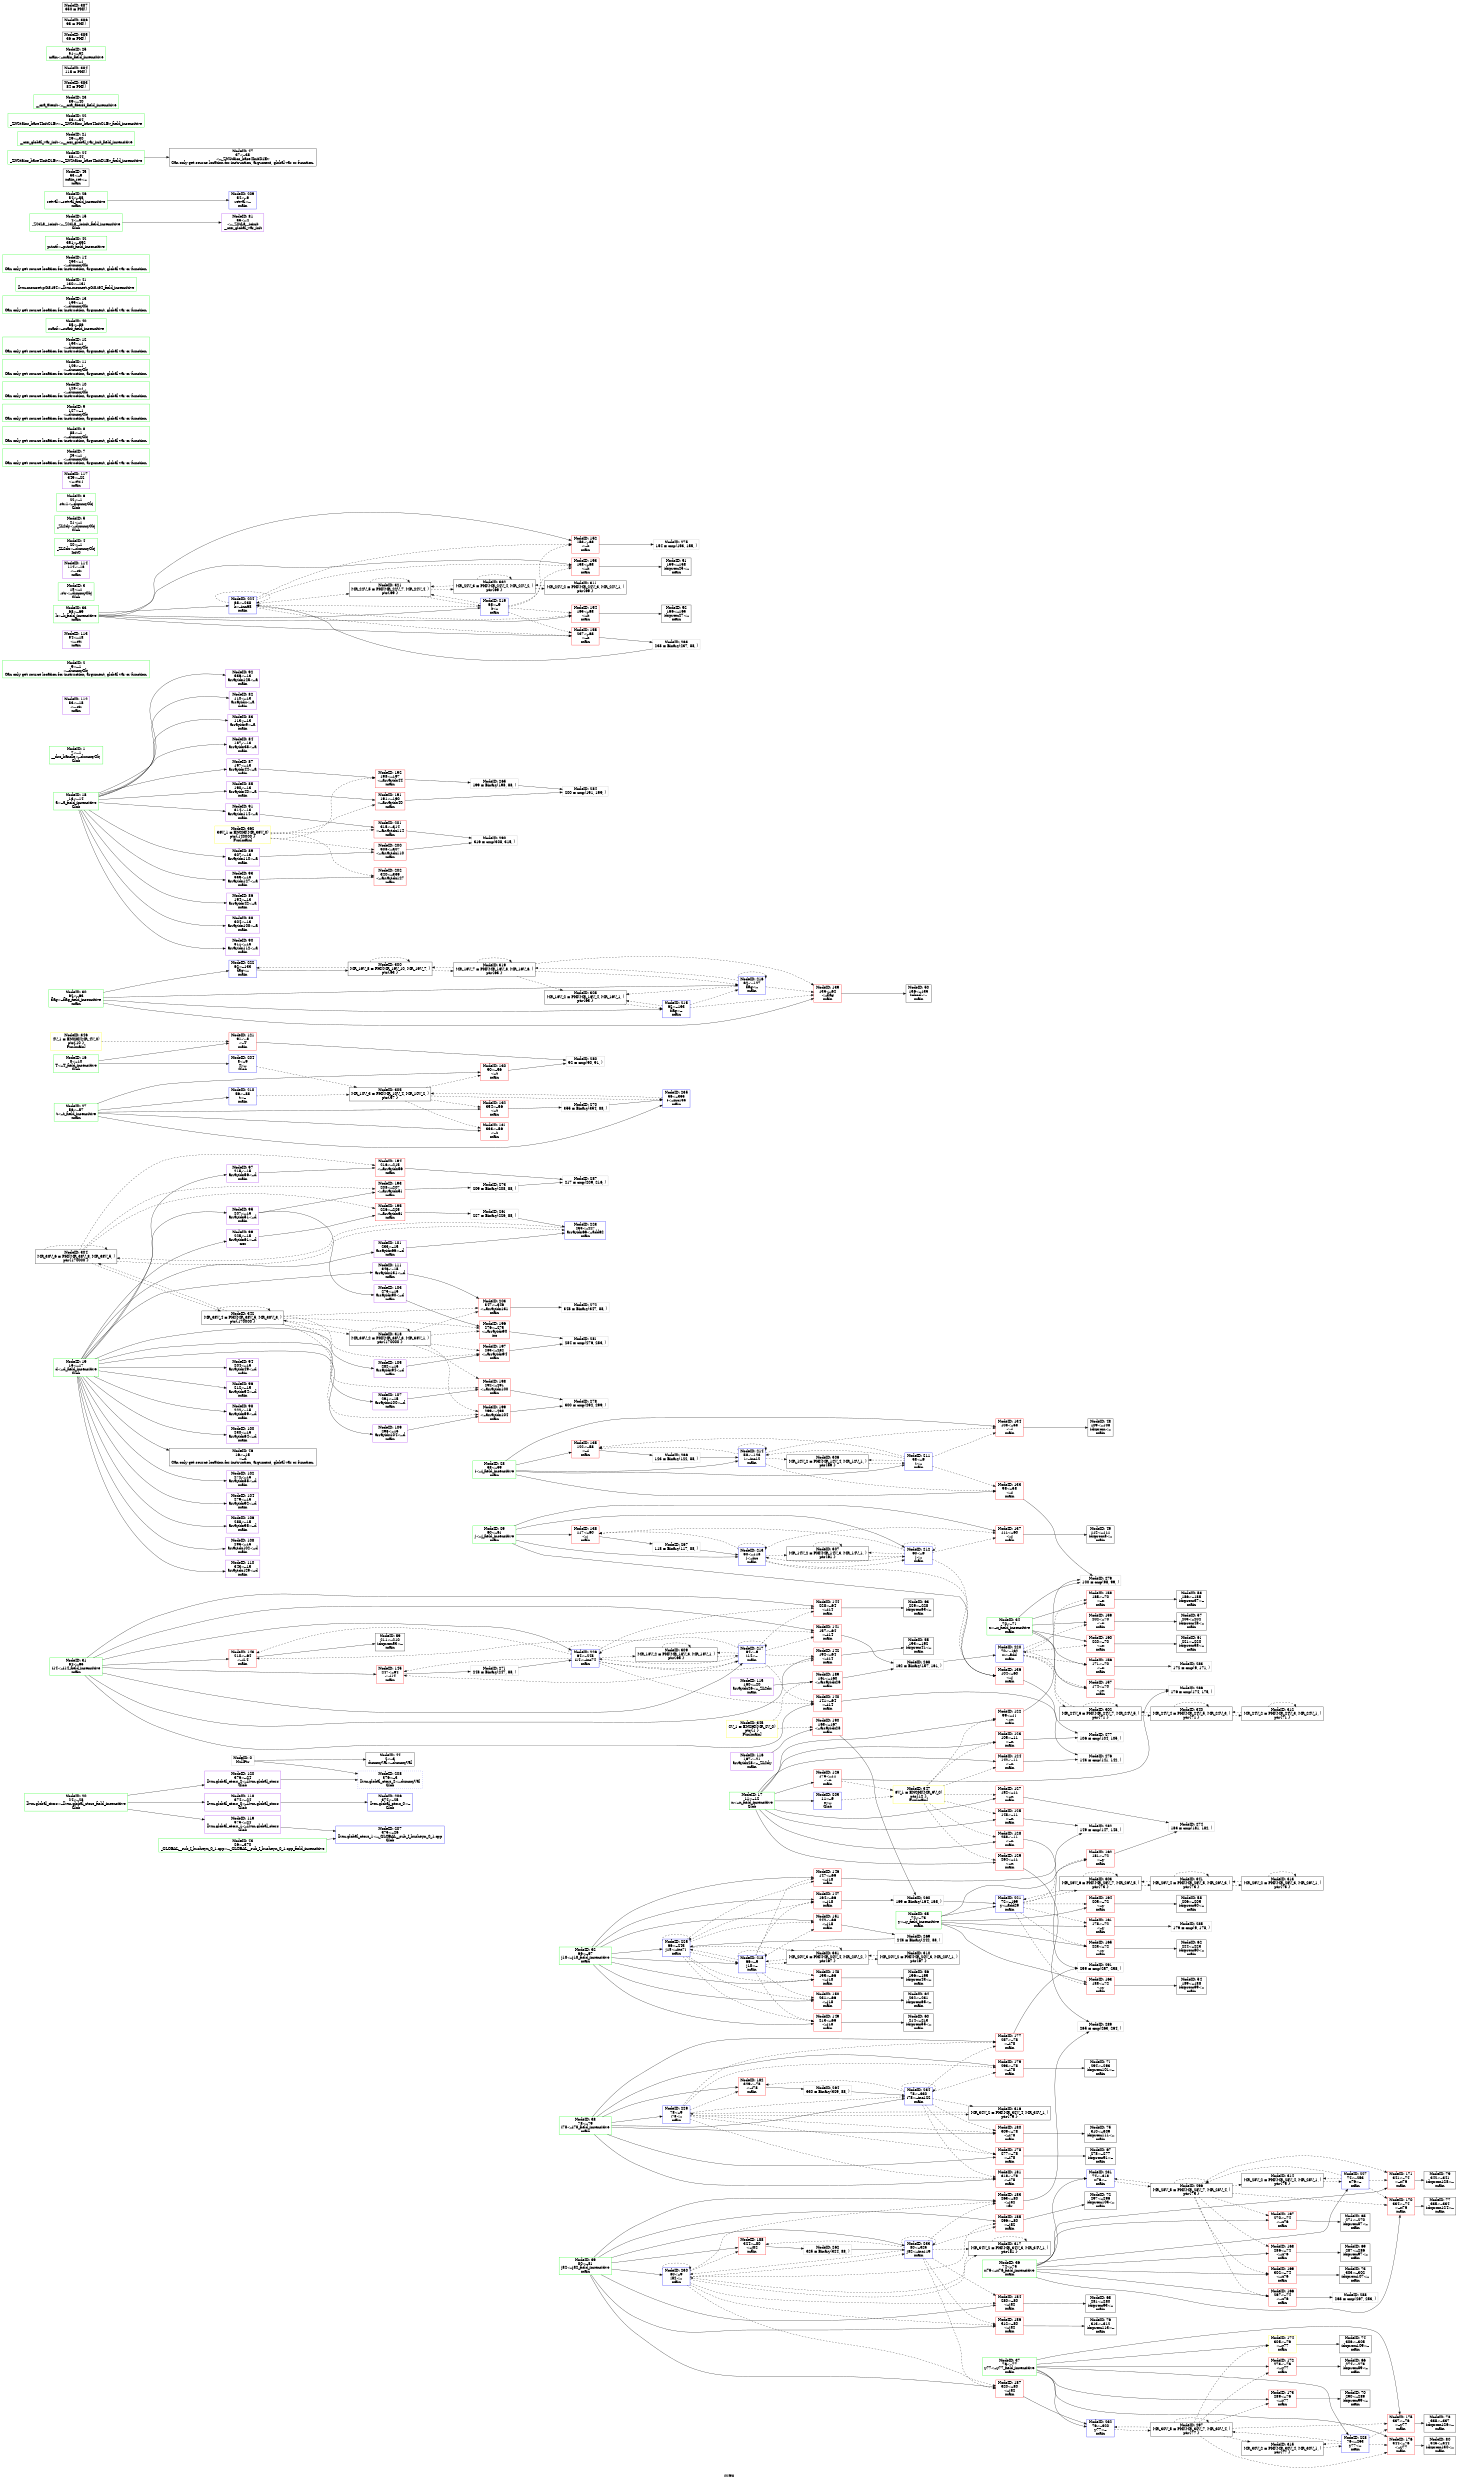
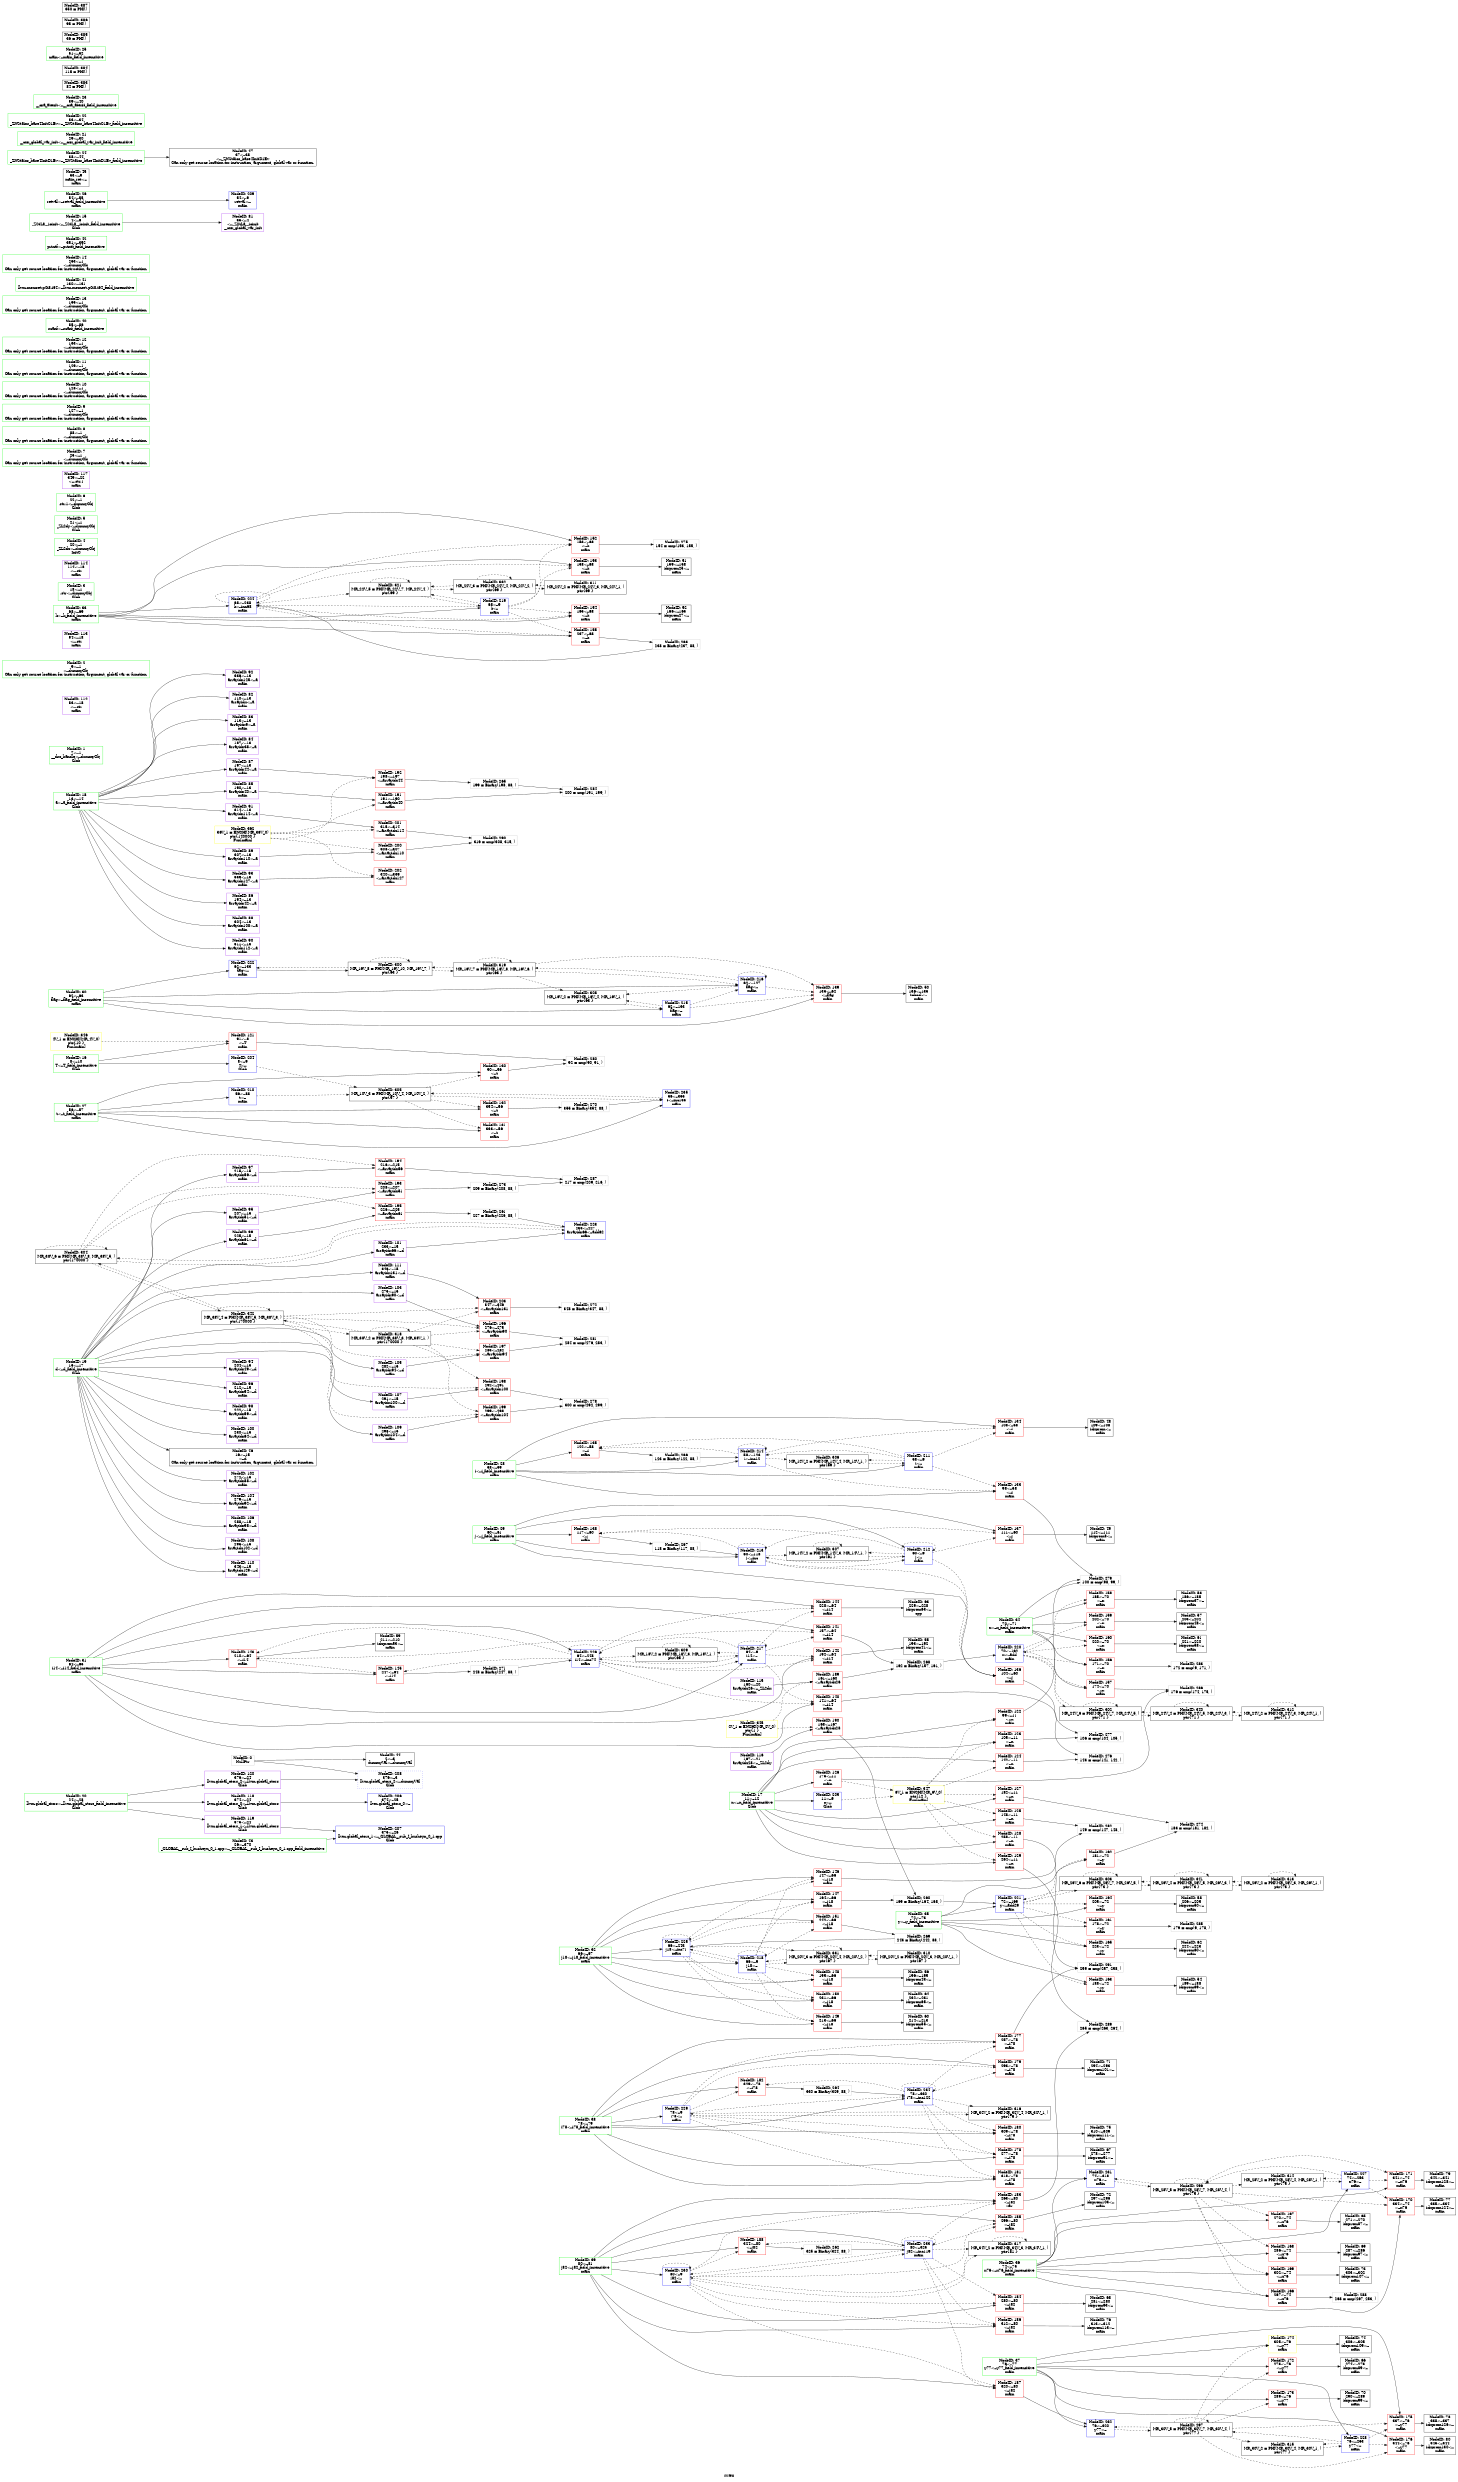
edge "NodeID: 95" -> "NodeID: 103": now "NodeID: 19" -> "NodeID: 103"
node "NodeID: 99": text "cxx" -> "main"
node "NodeID: 196": text "inc" -> "main"
node "NodeID: 63": text "main" -> "cpp"
edge "NodeID: 217" -> "NodeID: 145": now "NodeID: 143" -> "NodeID: 145"
